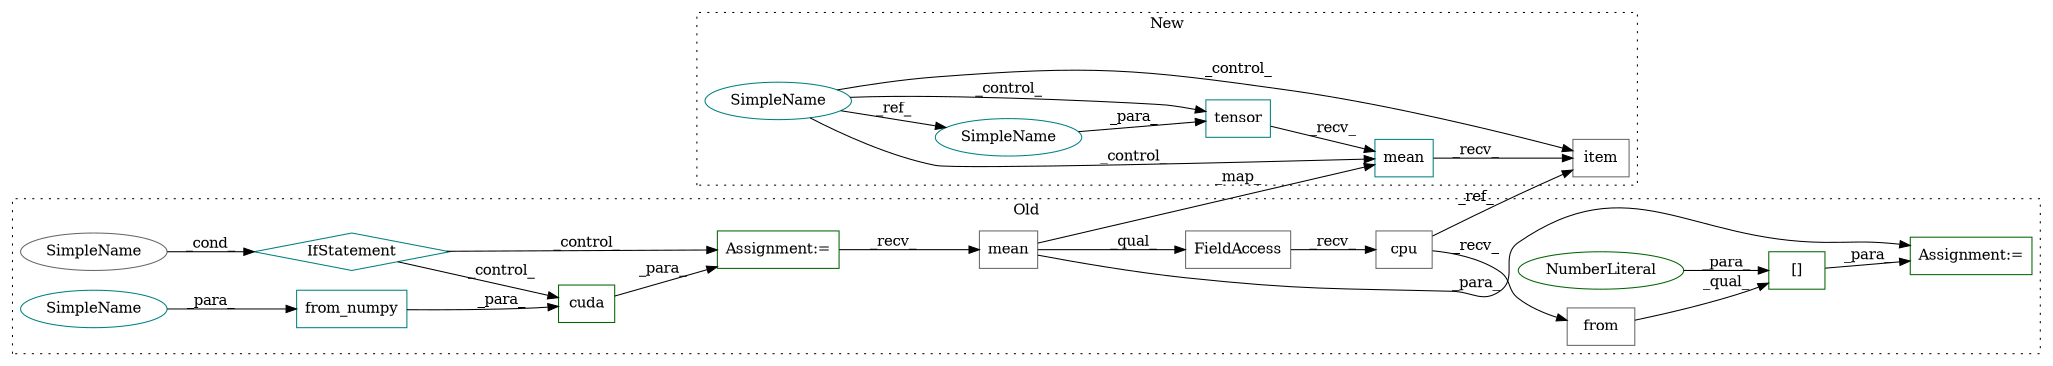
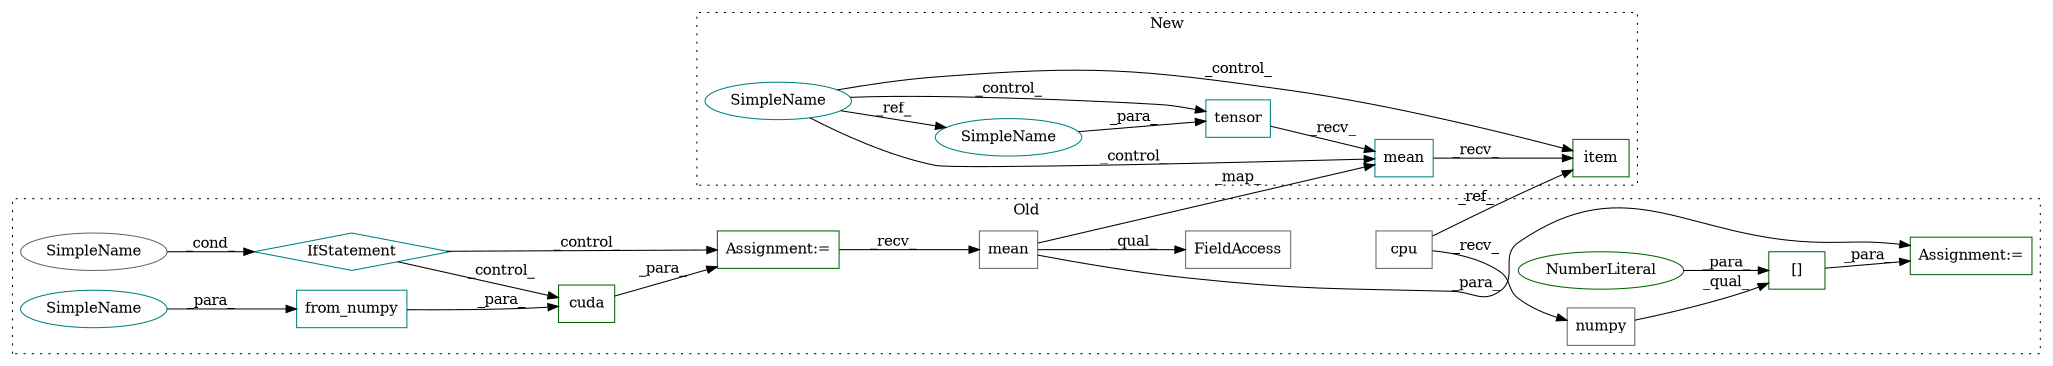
node "item": color gray40 -> darkgreen
edge "FieldAccess" -> "cpu": removed, label "_recv_"
node "from": label "from" -> "numpy"
